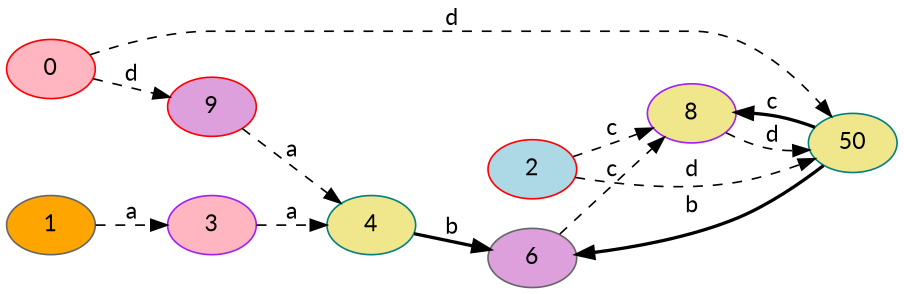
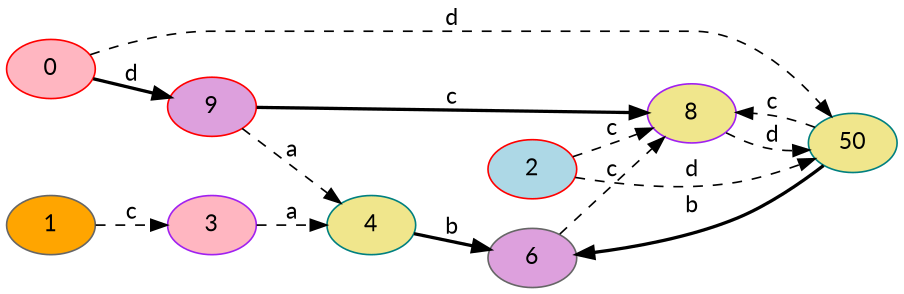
edge "0" -> "9": style dashed -> bold
edge "9" -> "8": added, label "c"
edge "50" -> "8": style bold -> dashed
edge "1" -> "3": label "a" -> "c"
